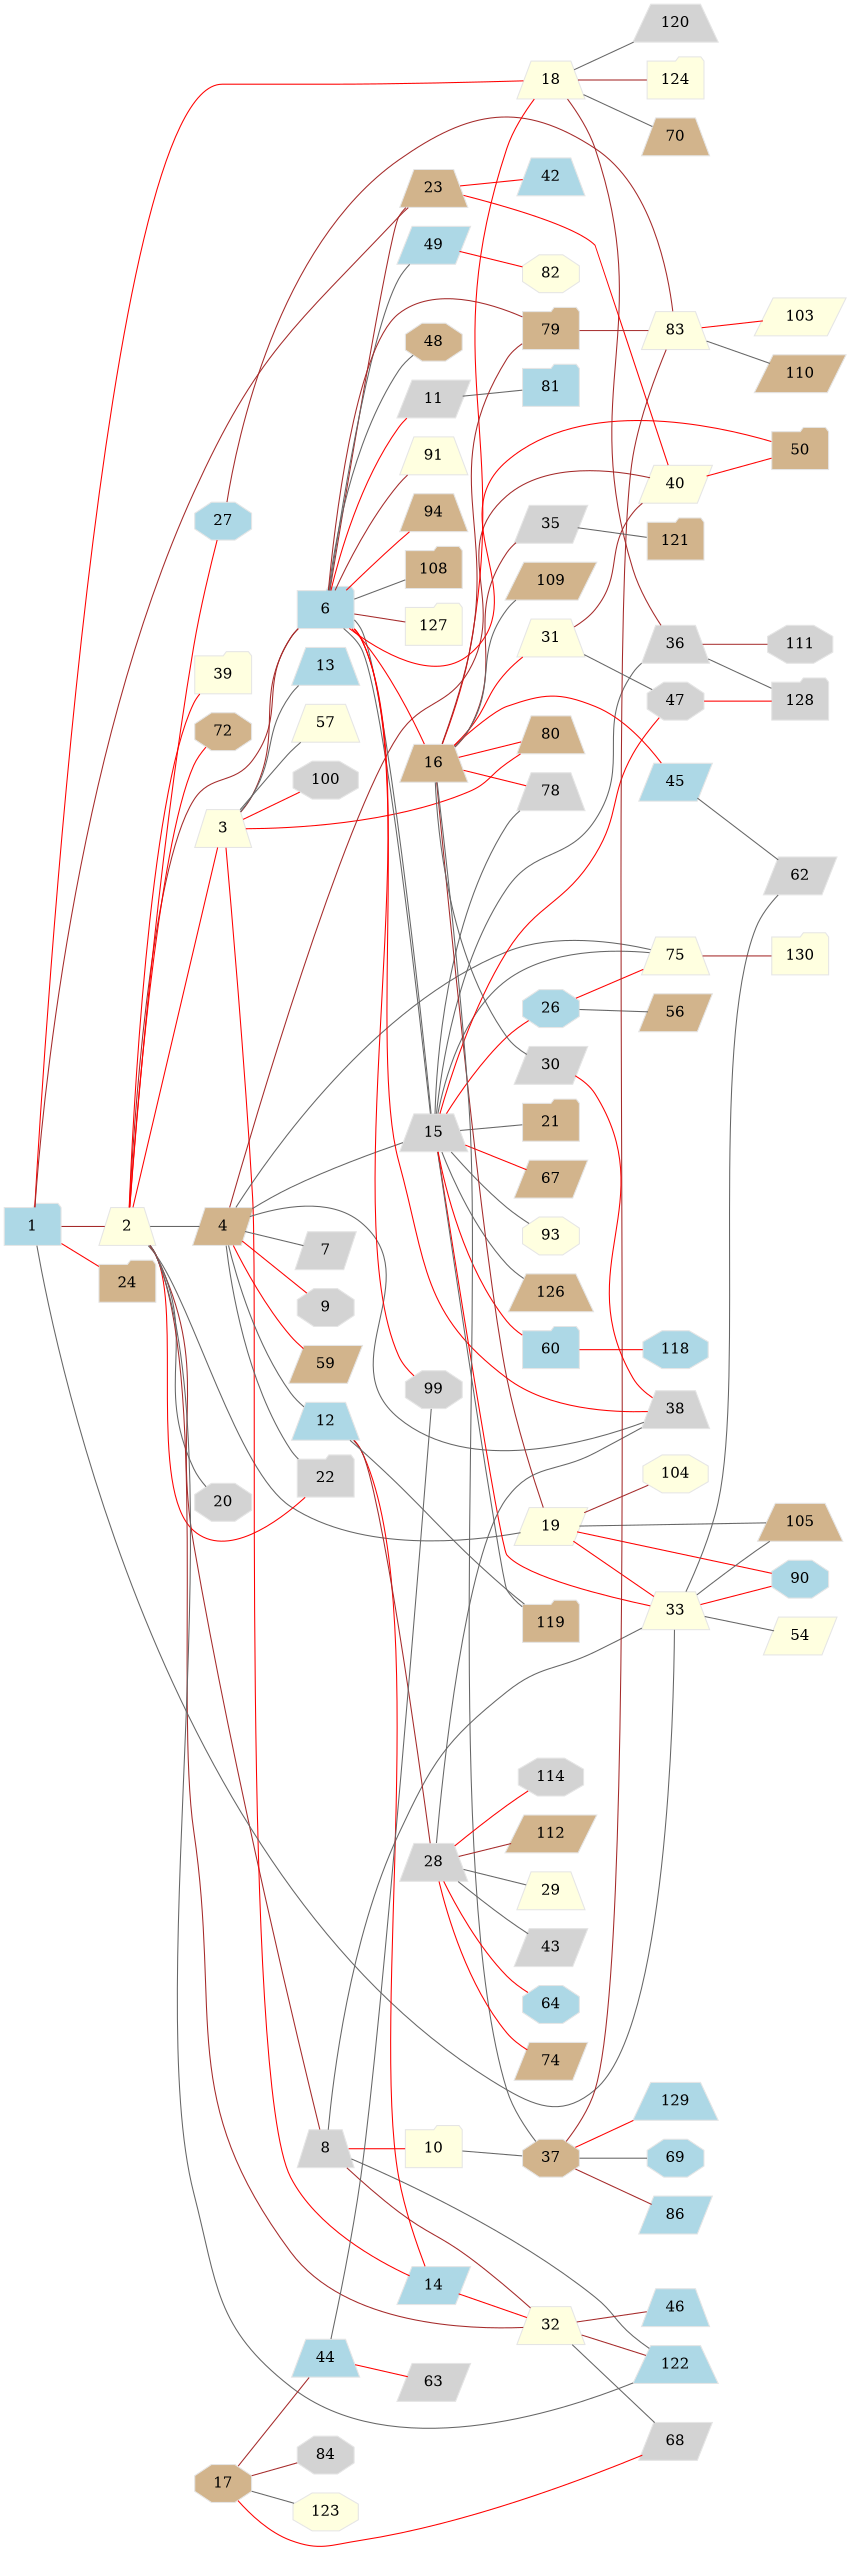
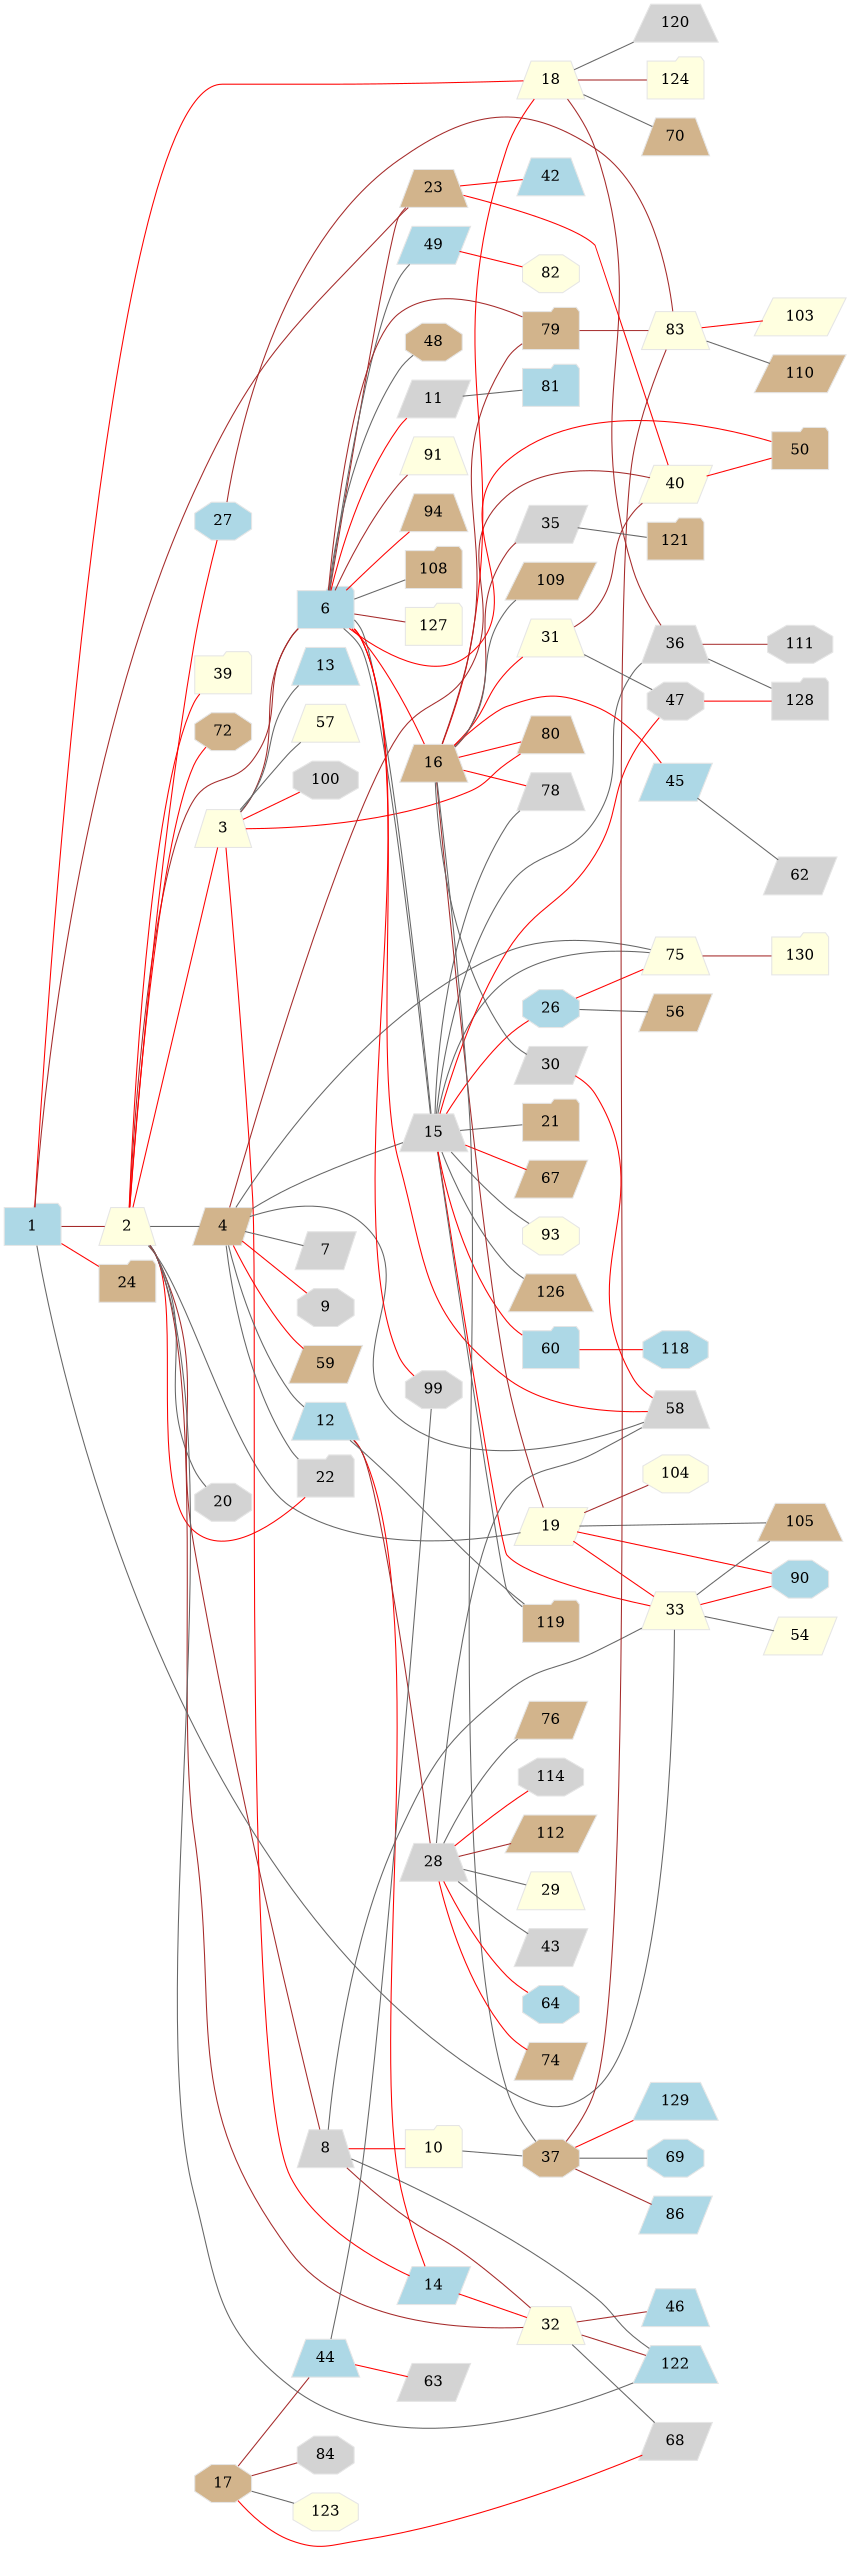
edge "62" -- "33": removed
node "38": label "38" -> "58"
node "76": added
